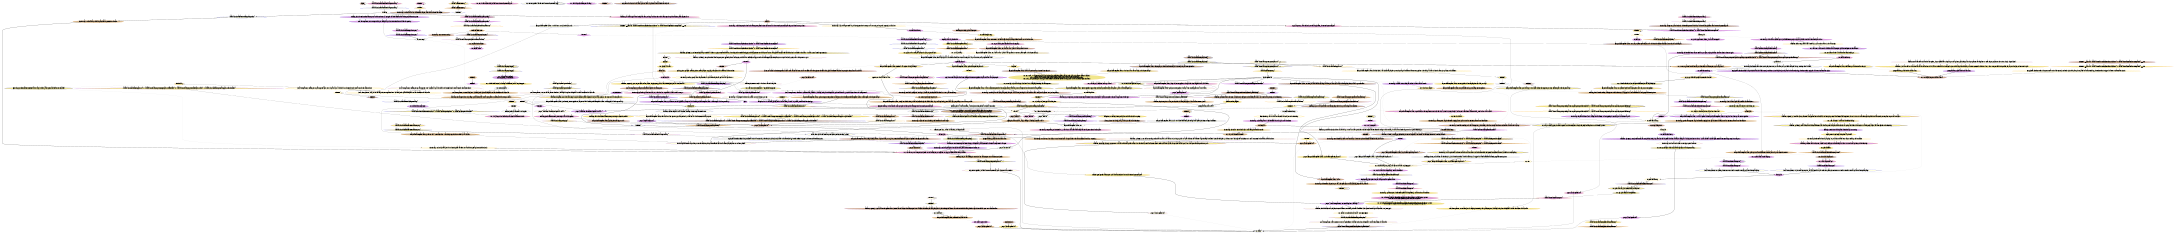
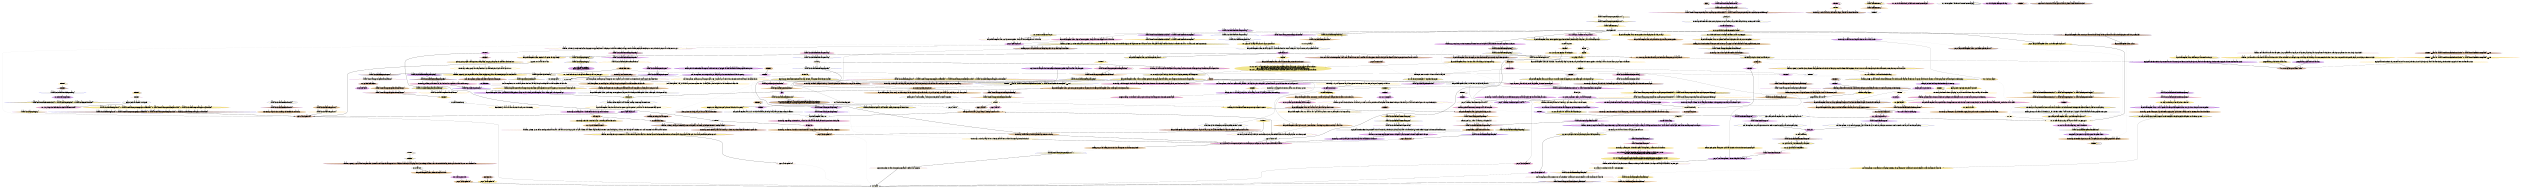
node "You: Read the tenth entry.": removed
node "6th andre hub": label "6th andre hub" -> "6th entry hub"
